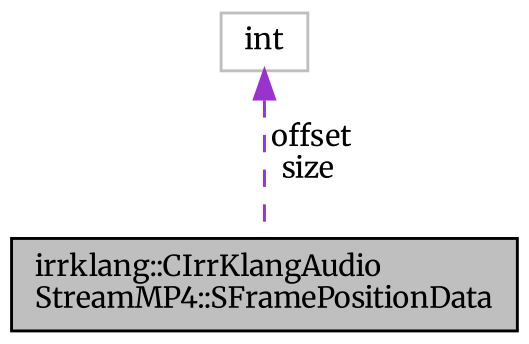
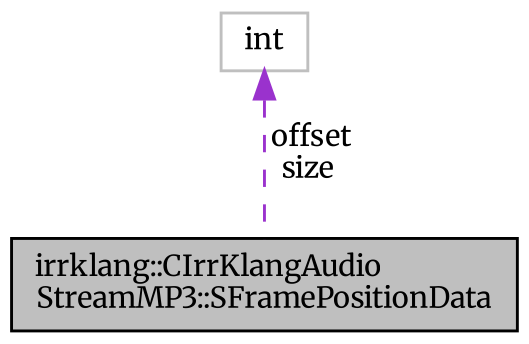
node "irrklang::CIrrKlangAudio StreamMP4::SFramePositionData": label "irrklang::CIrrKlangAudio StreamMP4::SFramePositionData" -> "irrklang::CIrrKlangAudio StreamMP3::SFramePositionData"
